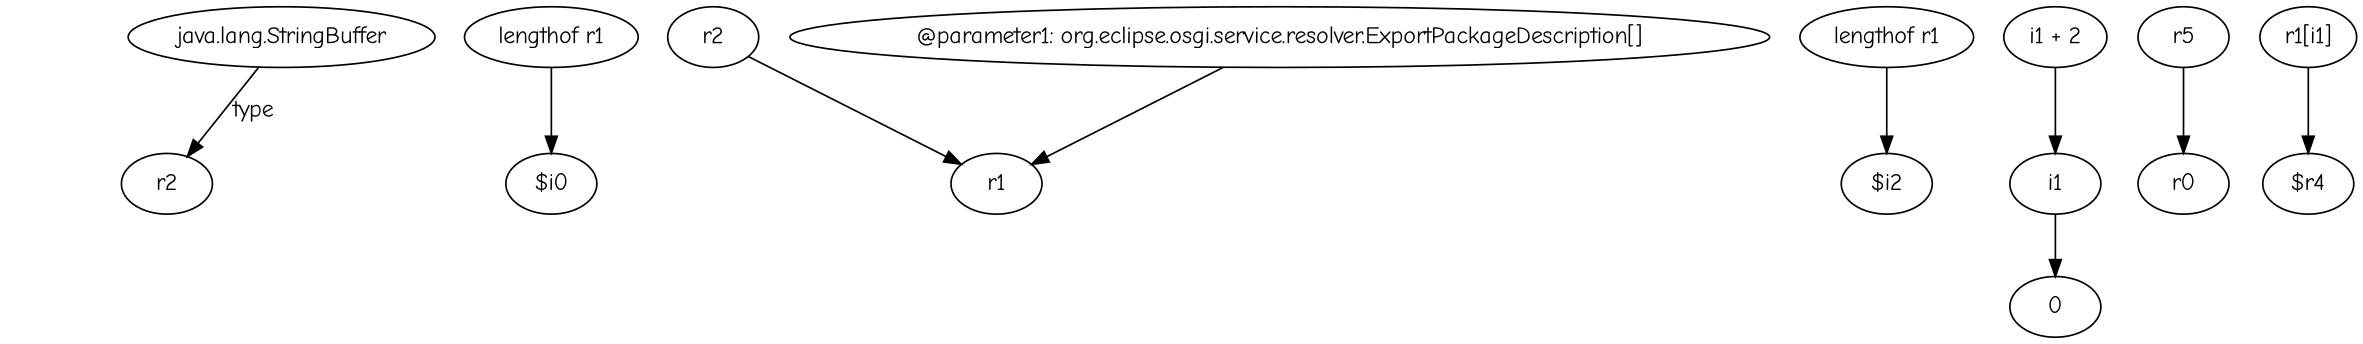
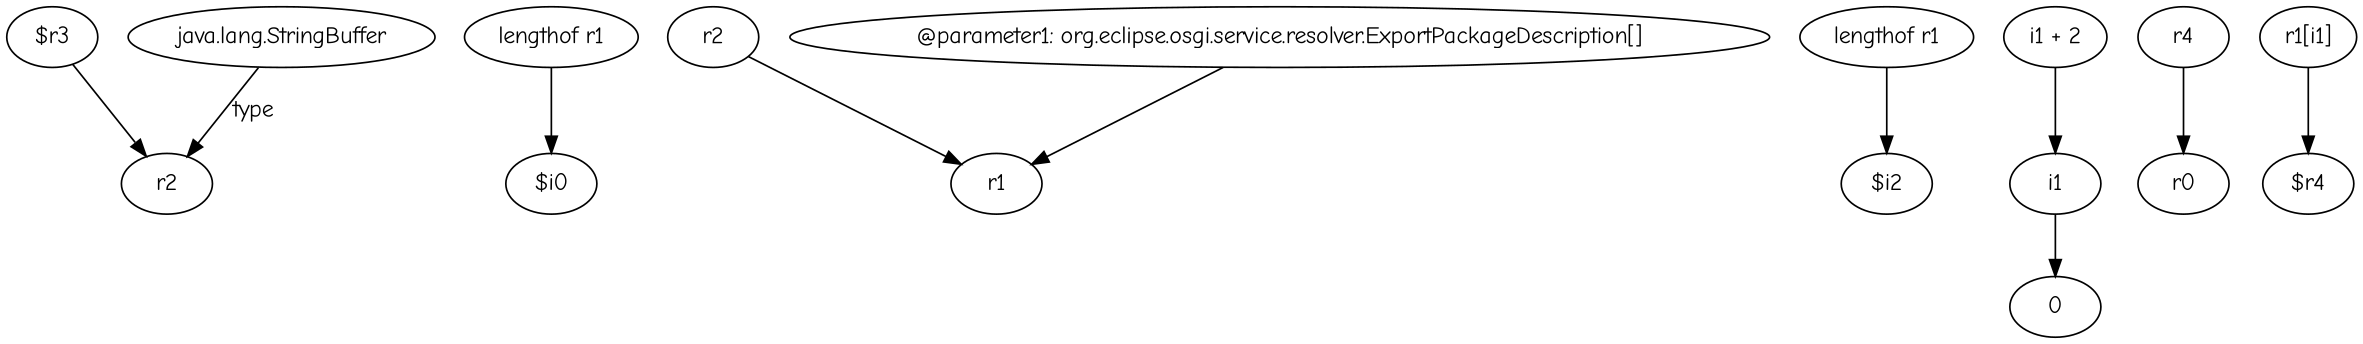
node "$r3": added
node "r5": label "r5" -> "r4"
